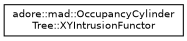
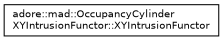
node "adore::mad::OccupancyCylinder Tree::XYIntrusionFunctor": label "adore::mad::OccupancyCylinder Tree::XYIntrusionFunctor" -> "adore::mad::OccupancyCylinder XYIntrusionFunctor::XYIntrusionFunctor"
